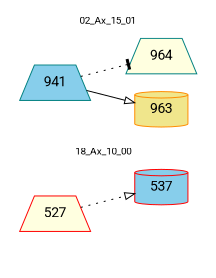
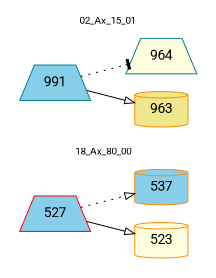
node "941": label "941" -> "991"
cluster "18_Ax_10_00": label "18_Ax_10_00" -> "18_Ax_80_00"
node "537": color red -> darkorange
node "527": fillcolor lightyellow -> skyblue
node "523": added
